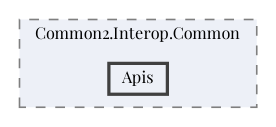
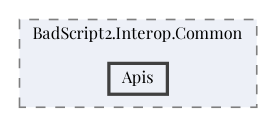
cluster "Common2.Interop.Common": label "Common2.Interop.Common" -> "BadScript2.Interop.Common"
